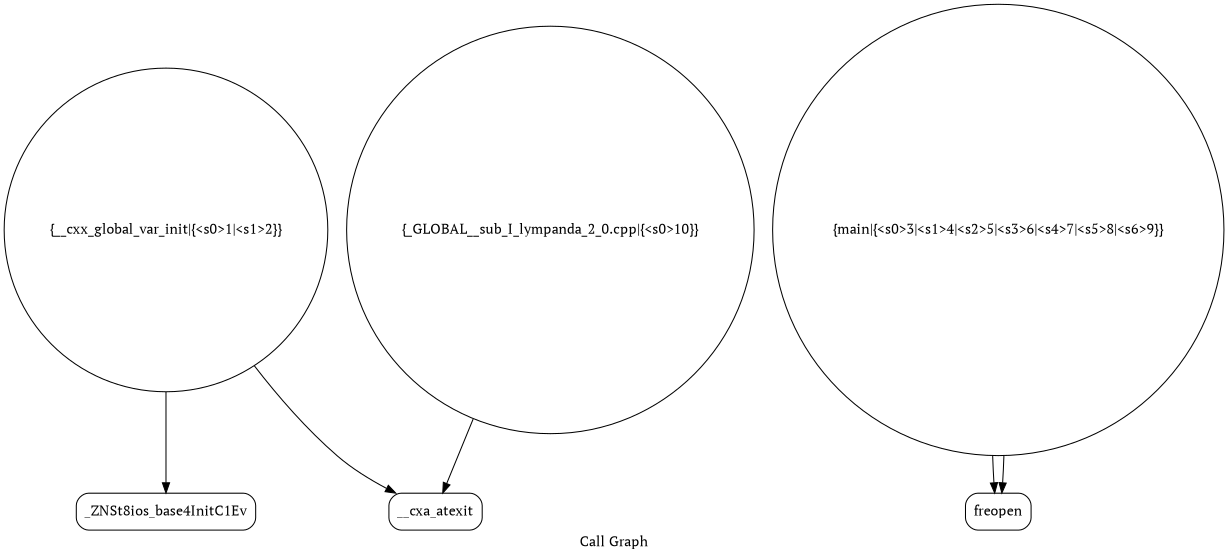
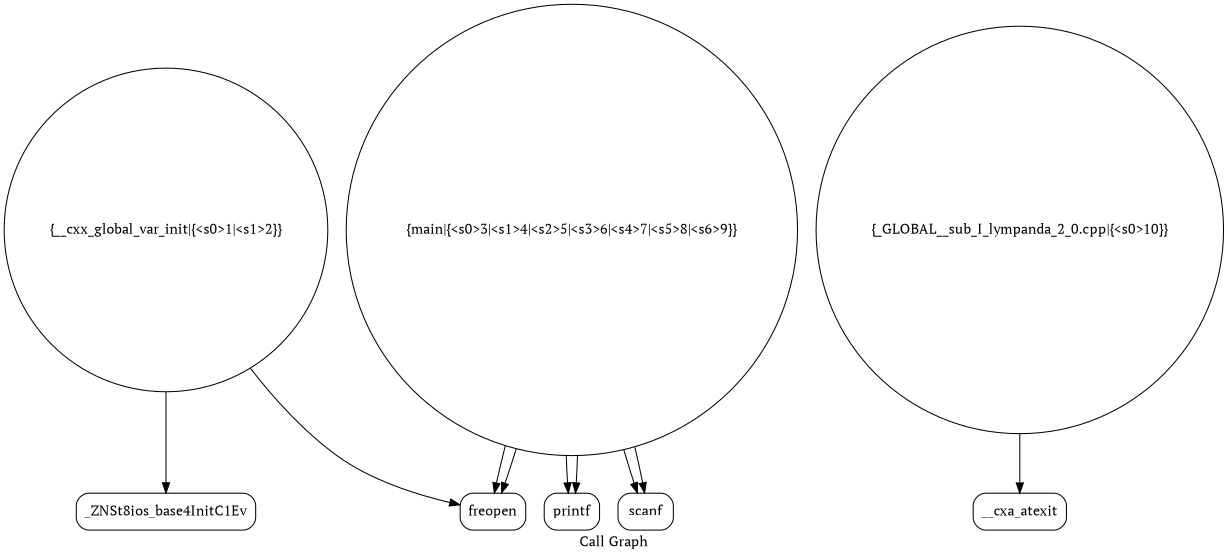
edge "{__cxx_global_var_init|{<s0>1|<s1>2}}" -> "__cxa_atexit": now "{__cxx_global_var_init|{<s0>1|<s1>2}}" -> "freopen"
node "printf": added
node "scanf": added
